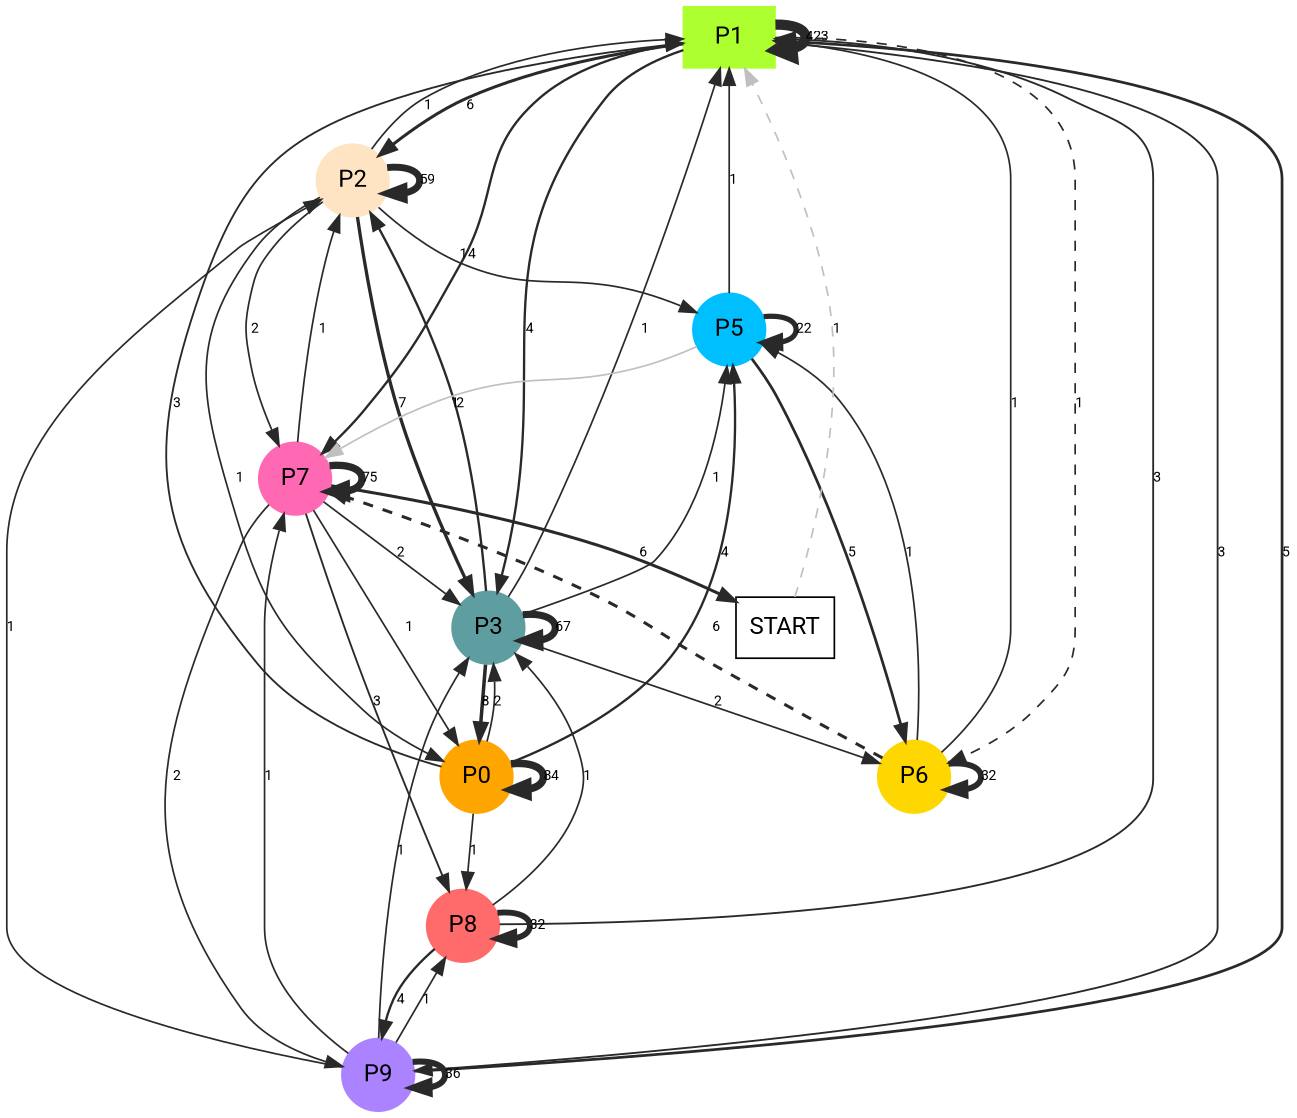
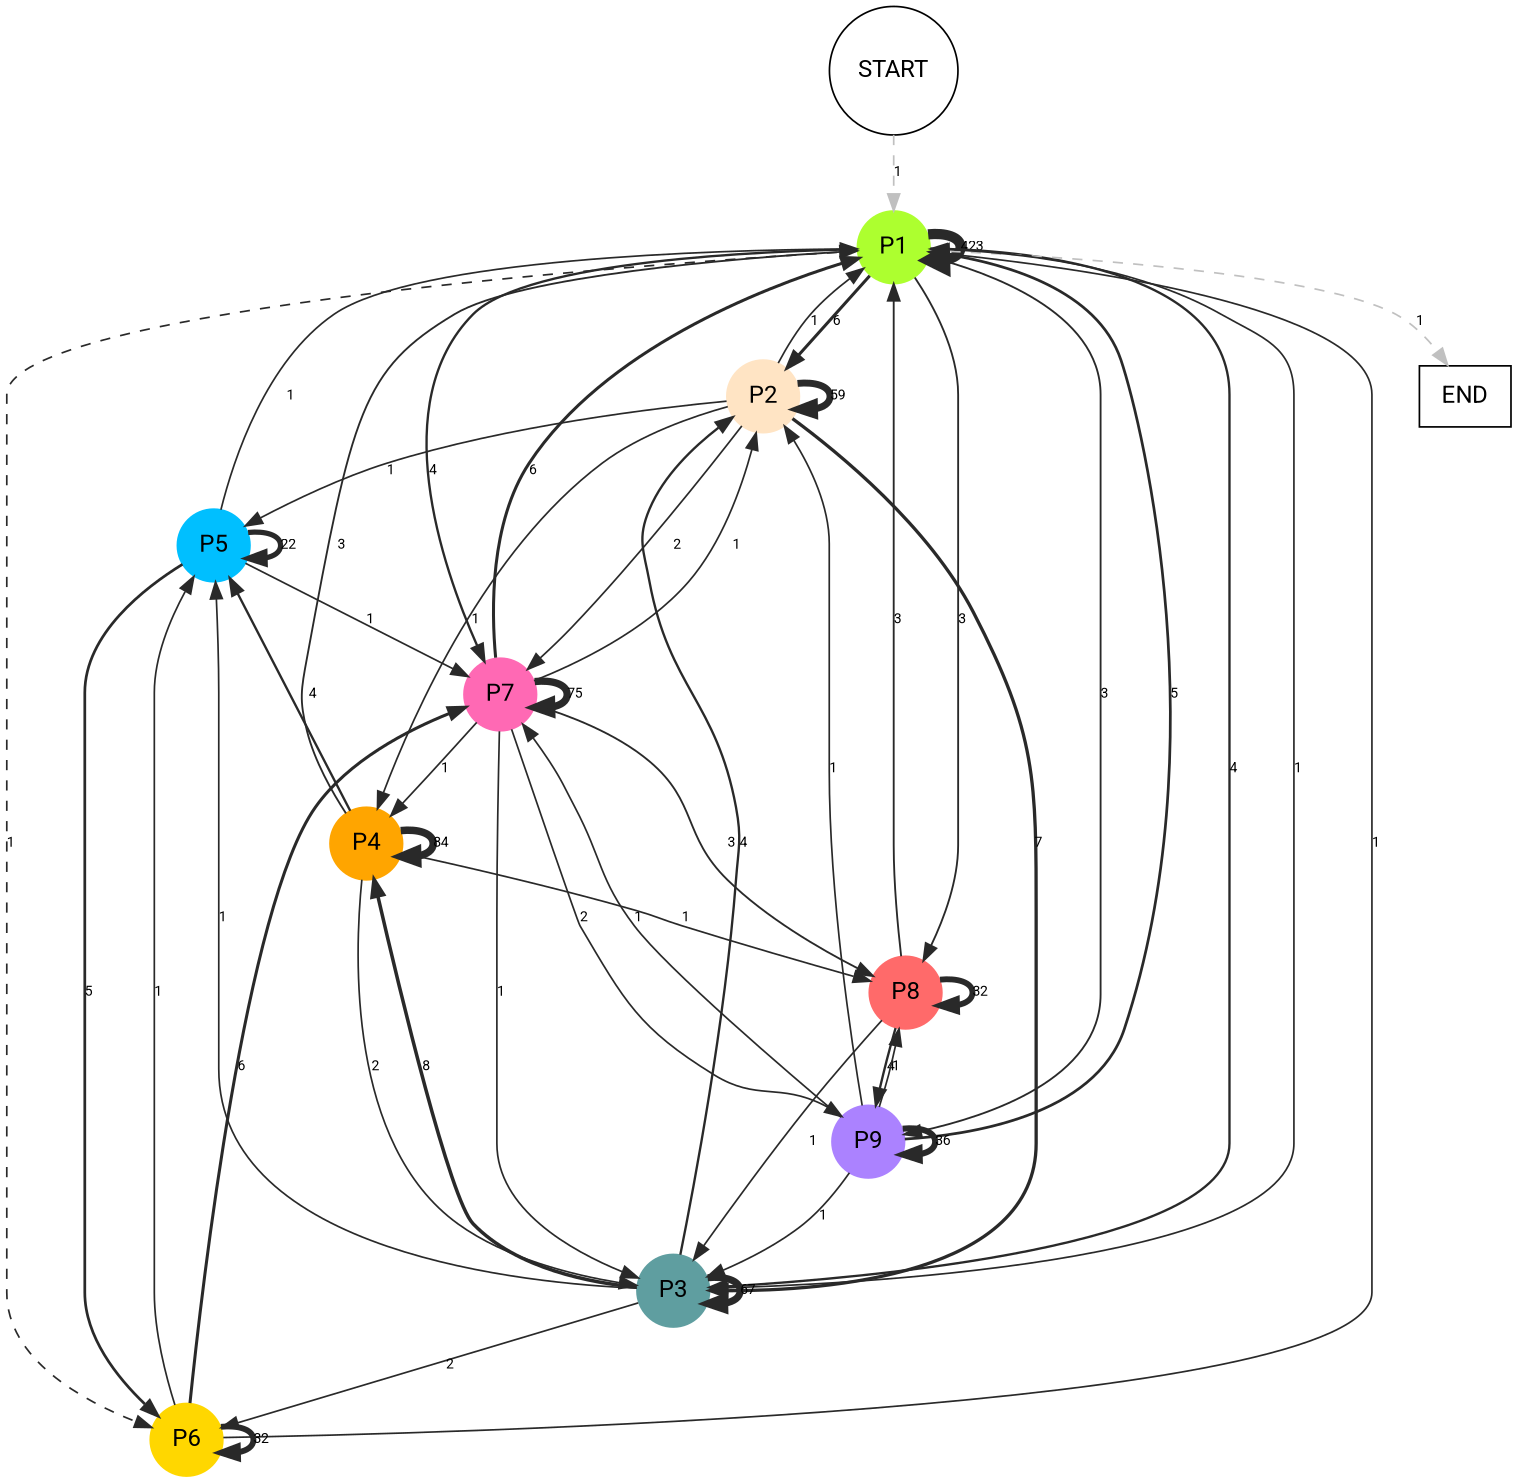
node "P1": shape box -> circle
edge "P5" -> "P7": color grey -> grey16
node "END": added
edge "P3" -> "P2": label "2" -> "4"
edge "P7" -> "START": now "P7" -> "P1"
edge "P7" -> "P3": label "2" -> "1"
edge "P1" -> "P8": added, label "3"
edge "P6" -> "P7": style dashed -> solid
node "START": shape box -> circle
node "P0": label "P0" -> "P4"
